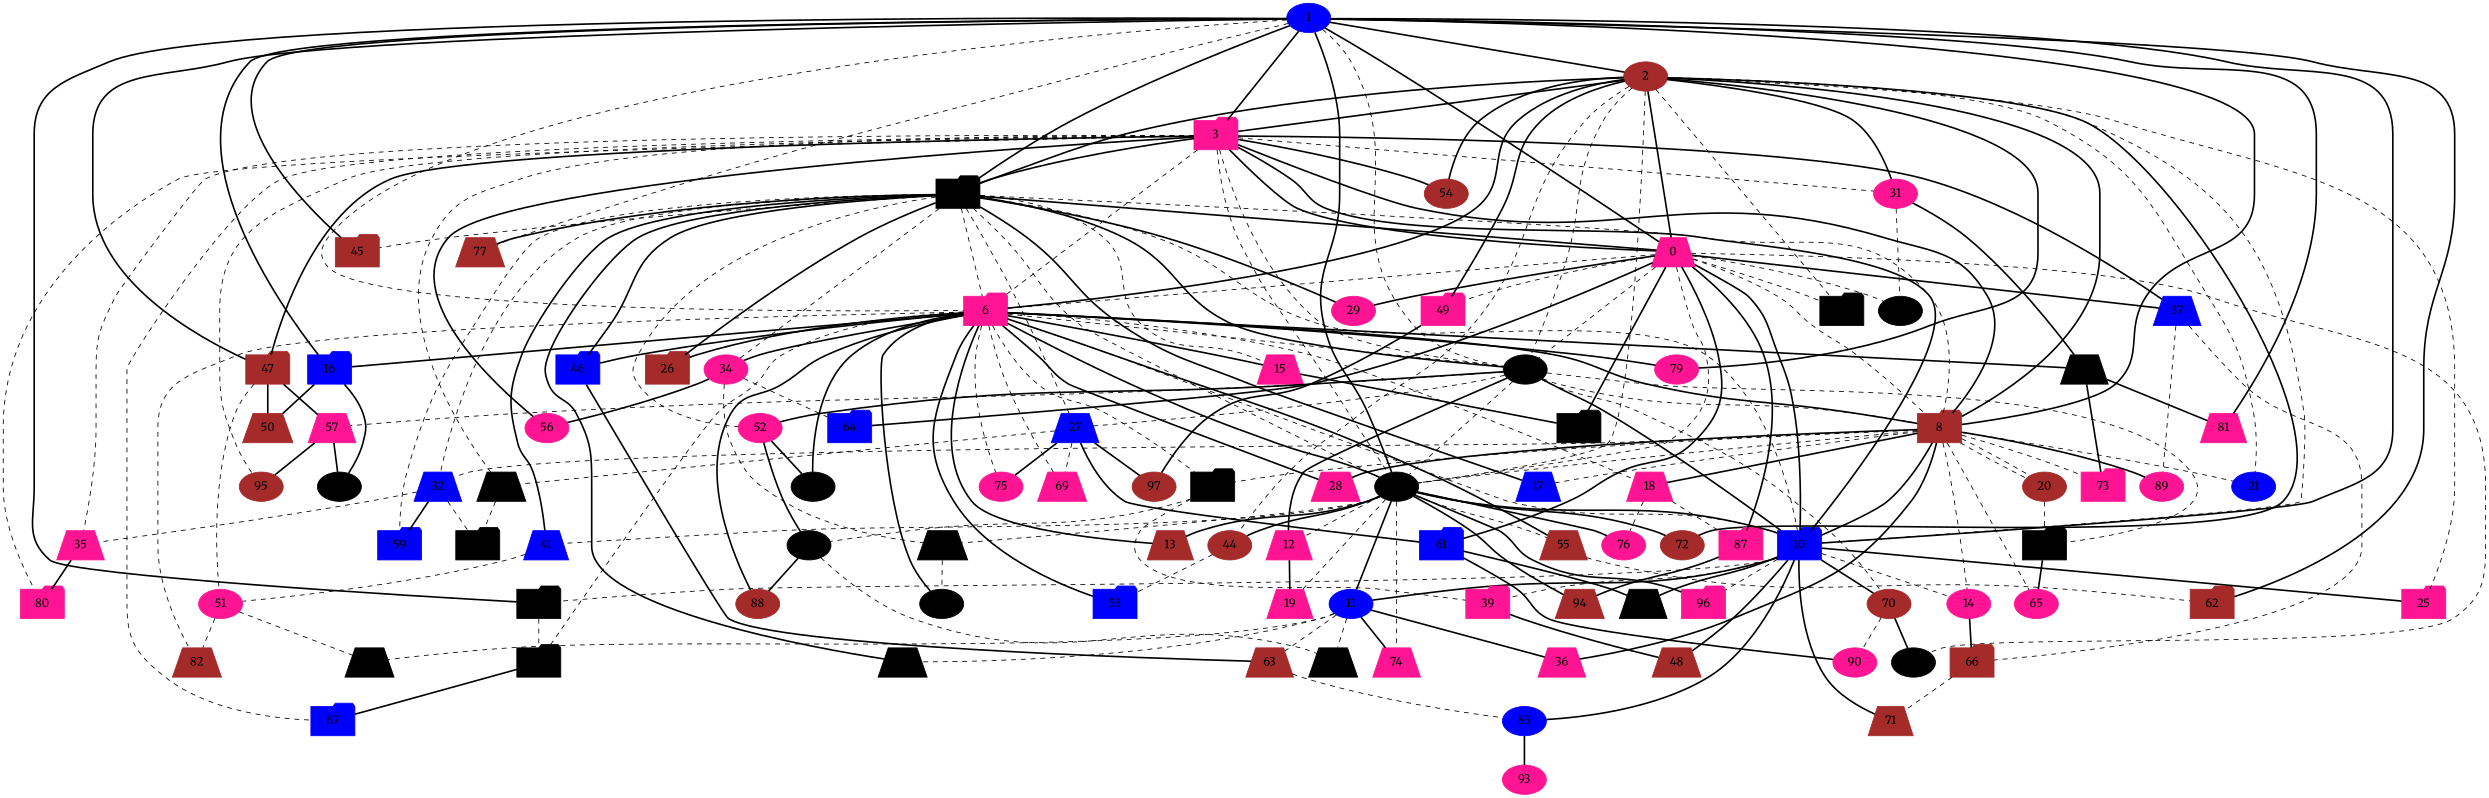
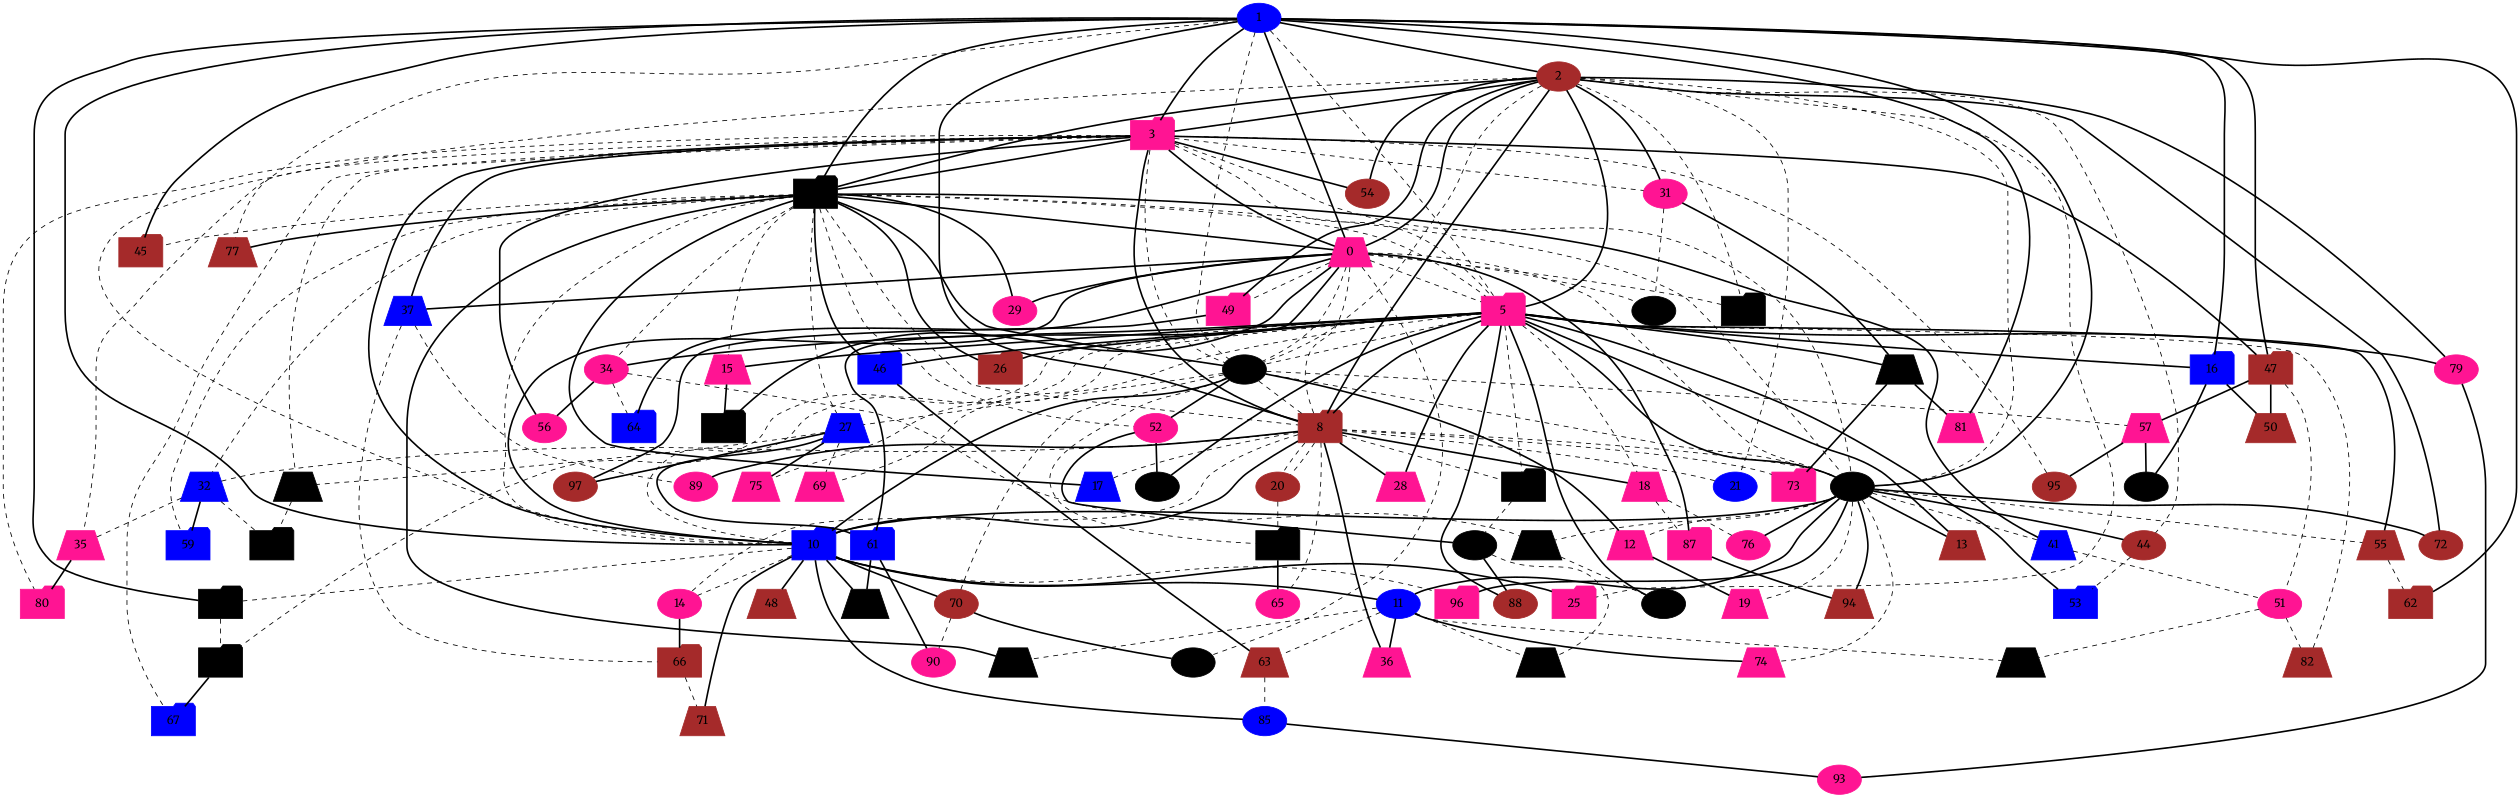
node "6": label "6" -> "5"
node "75": shape ellipse -> trapezium
node "39": removed
edge "79" -- "93": added
